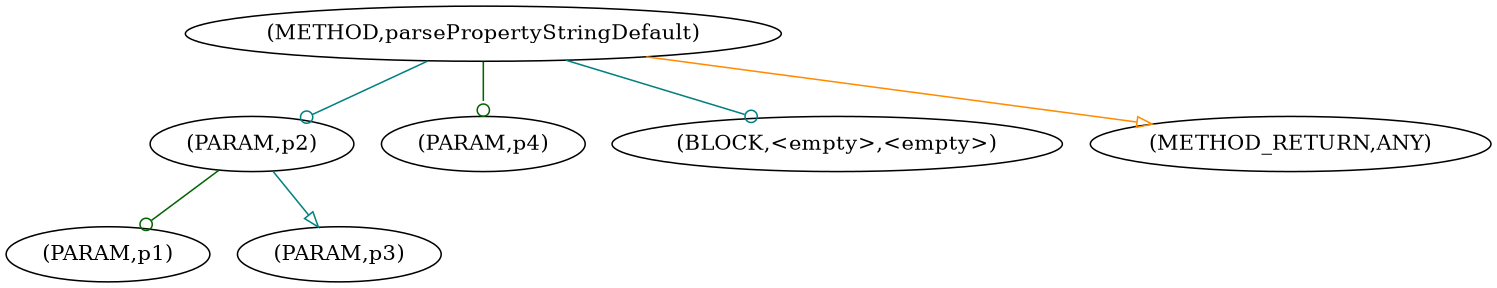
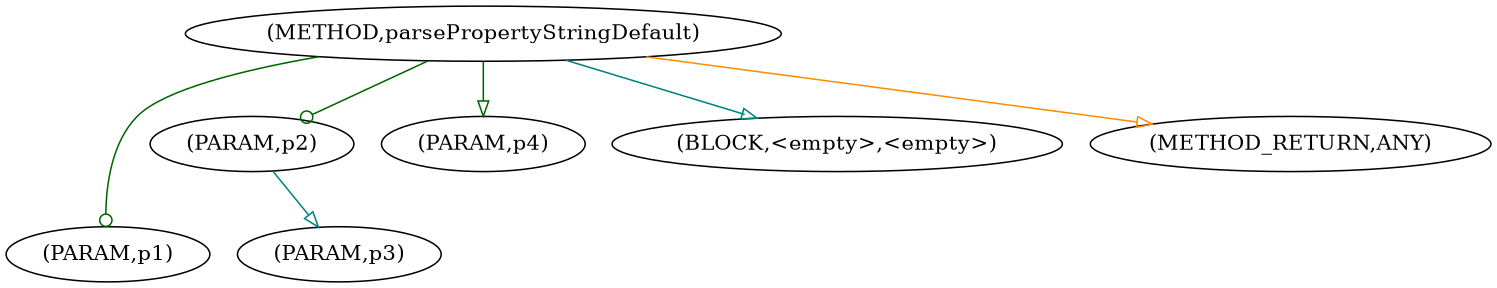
edge "(METHOD,parsePropertyStringDefault)" -> "(PARAM,p4)": arrowhead odot -> onormal
edge "(METHOD,parsePropertyStringDefault)" -> "(BLOCK,<empty>,<empty>)": arrowhead odot -> onormal
edge "(METHOD,parsePropertyStringDefault)" -> "(PARAM,p2)": color teal -> darkgreen
edge "(PARAM,p2)" -> "(PARAM,p1)": now "(METHOD,parsePropertyStringDefault)" -> "(PARAM,p1)"
